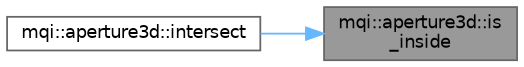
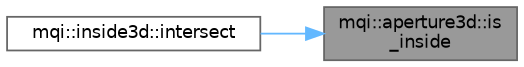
node "mqi::aperture3d::intersect": label "mqi::aperture3d::intersect" -> "mqi::inside3d::intersect"
